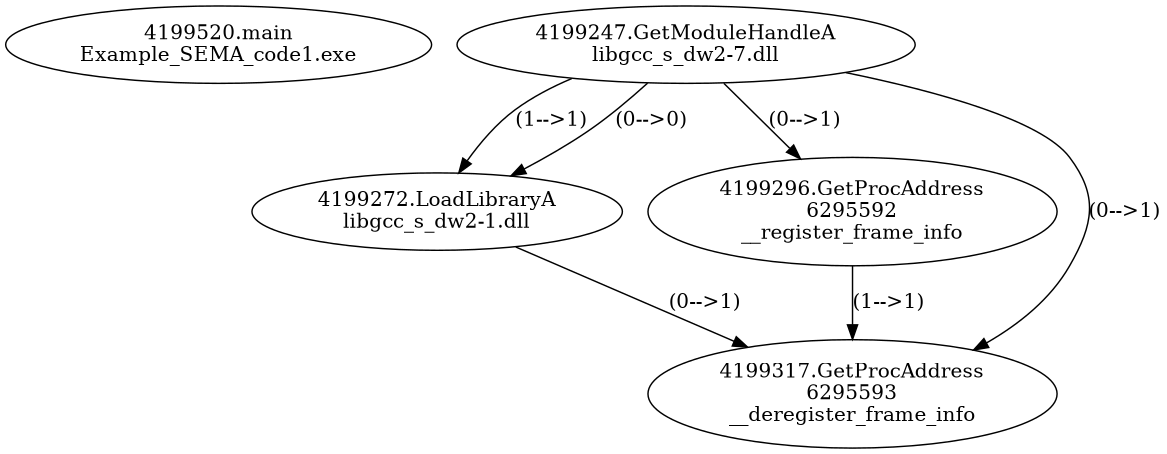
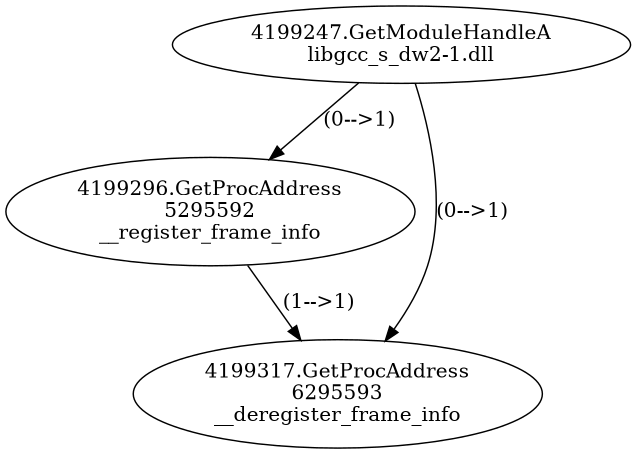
node "4199520.main Example_SEMA_code1.exe": removed
node "4199247.GetModuleHandleA libgcc_s_dw2-7.dll": label "4199247.GetModuleHandleA libgcc_s_dw2-7.dll" -> "4199247.GetModuleHandleA libgcc_s_dw2-1.dll"
node "4199272.LoadLibraryA libgcc_s_dw2-1.dll": removed
node "4199296.GetProcAddress 6295592 __register_frame_info": label "4199296.GetProcAddress 6295592 __register_frame_info" -> "4199296.GetProcAddress 5295592 __register_frame_info"
